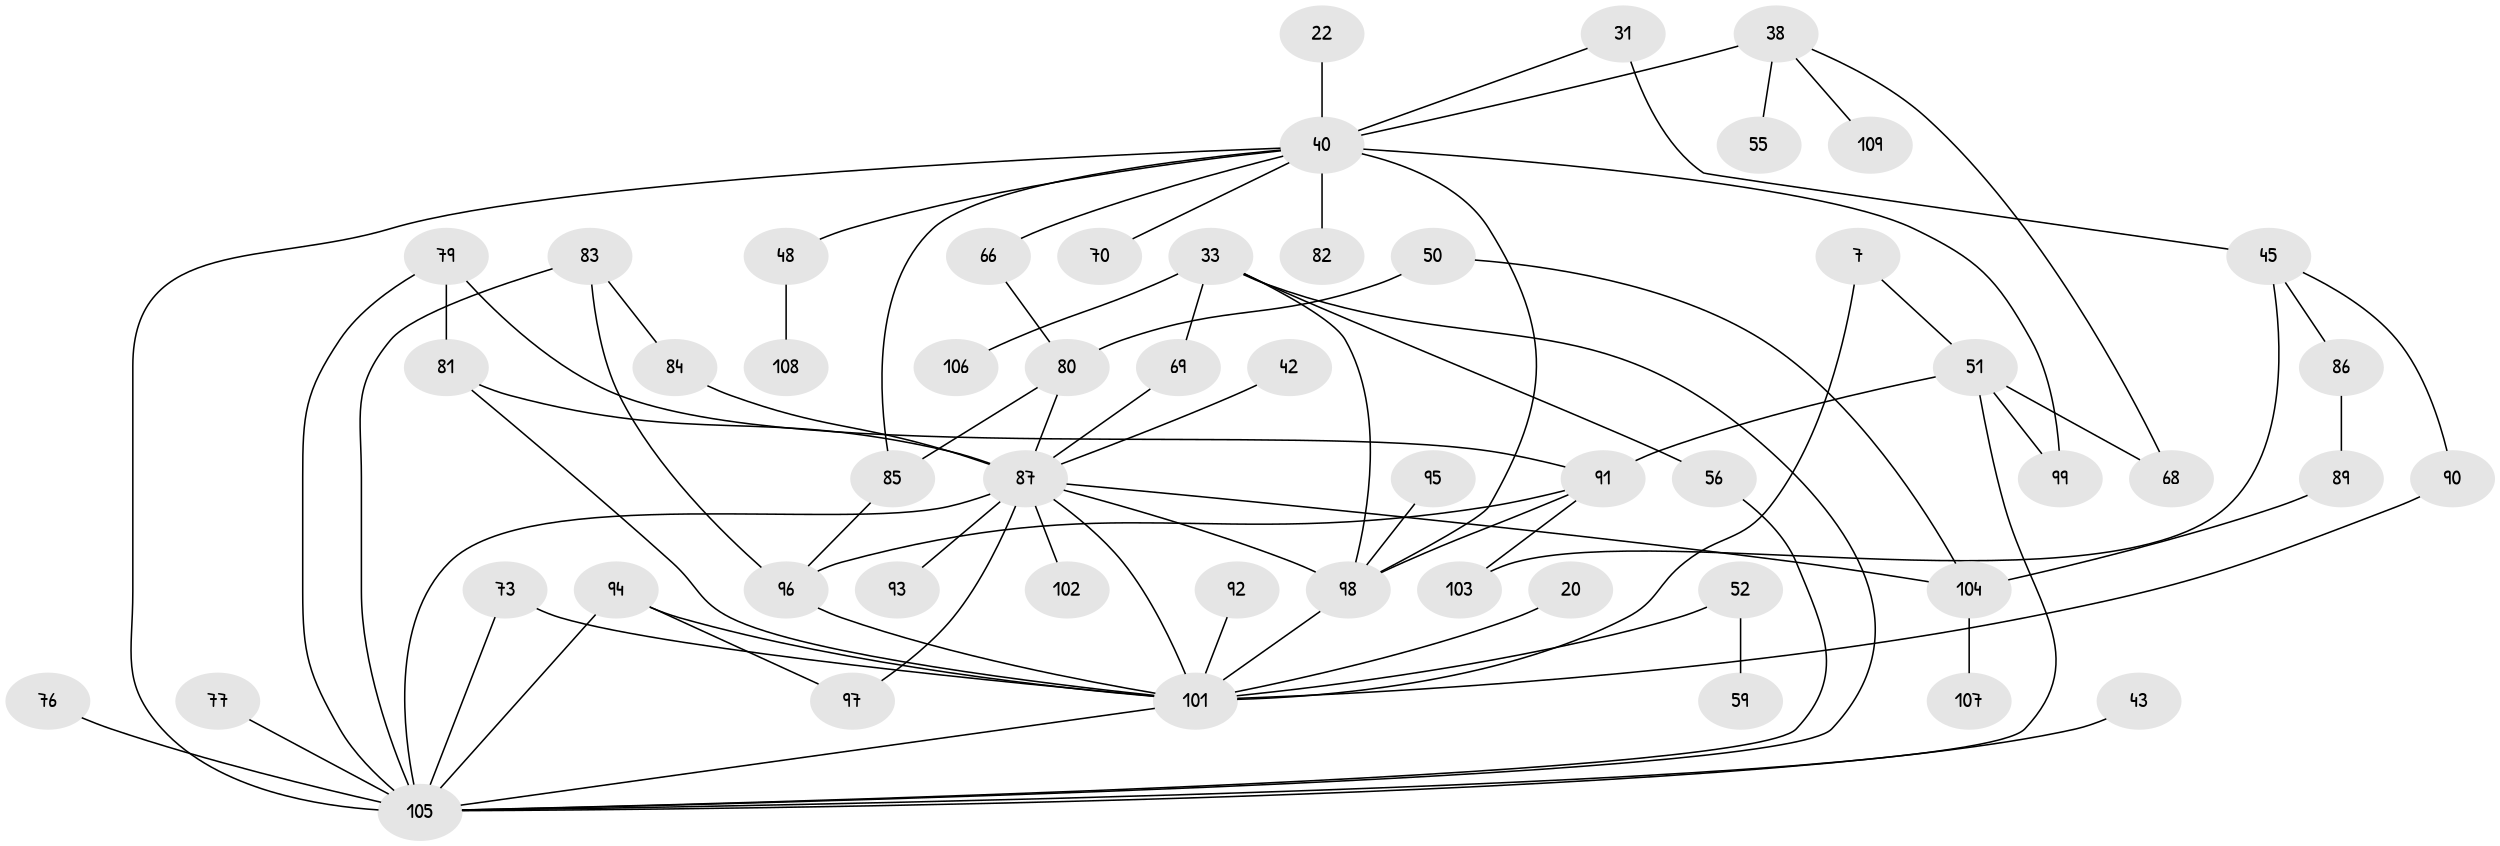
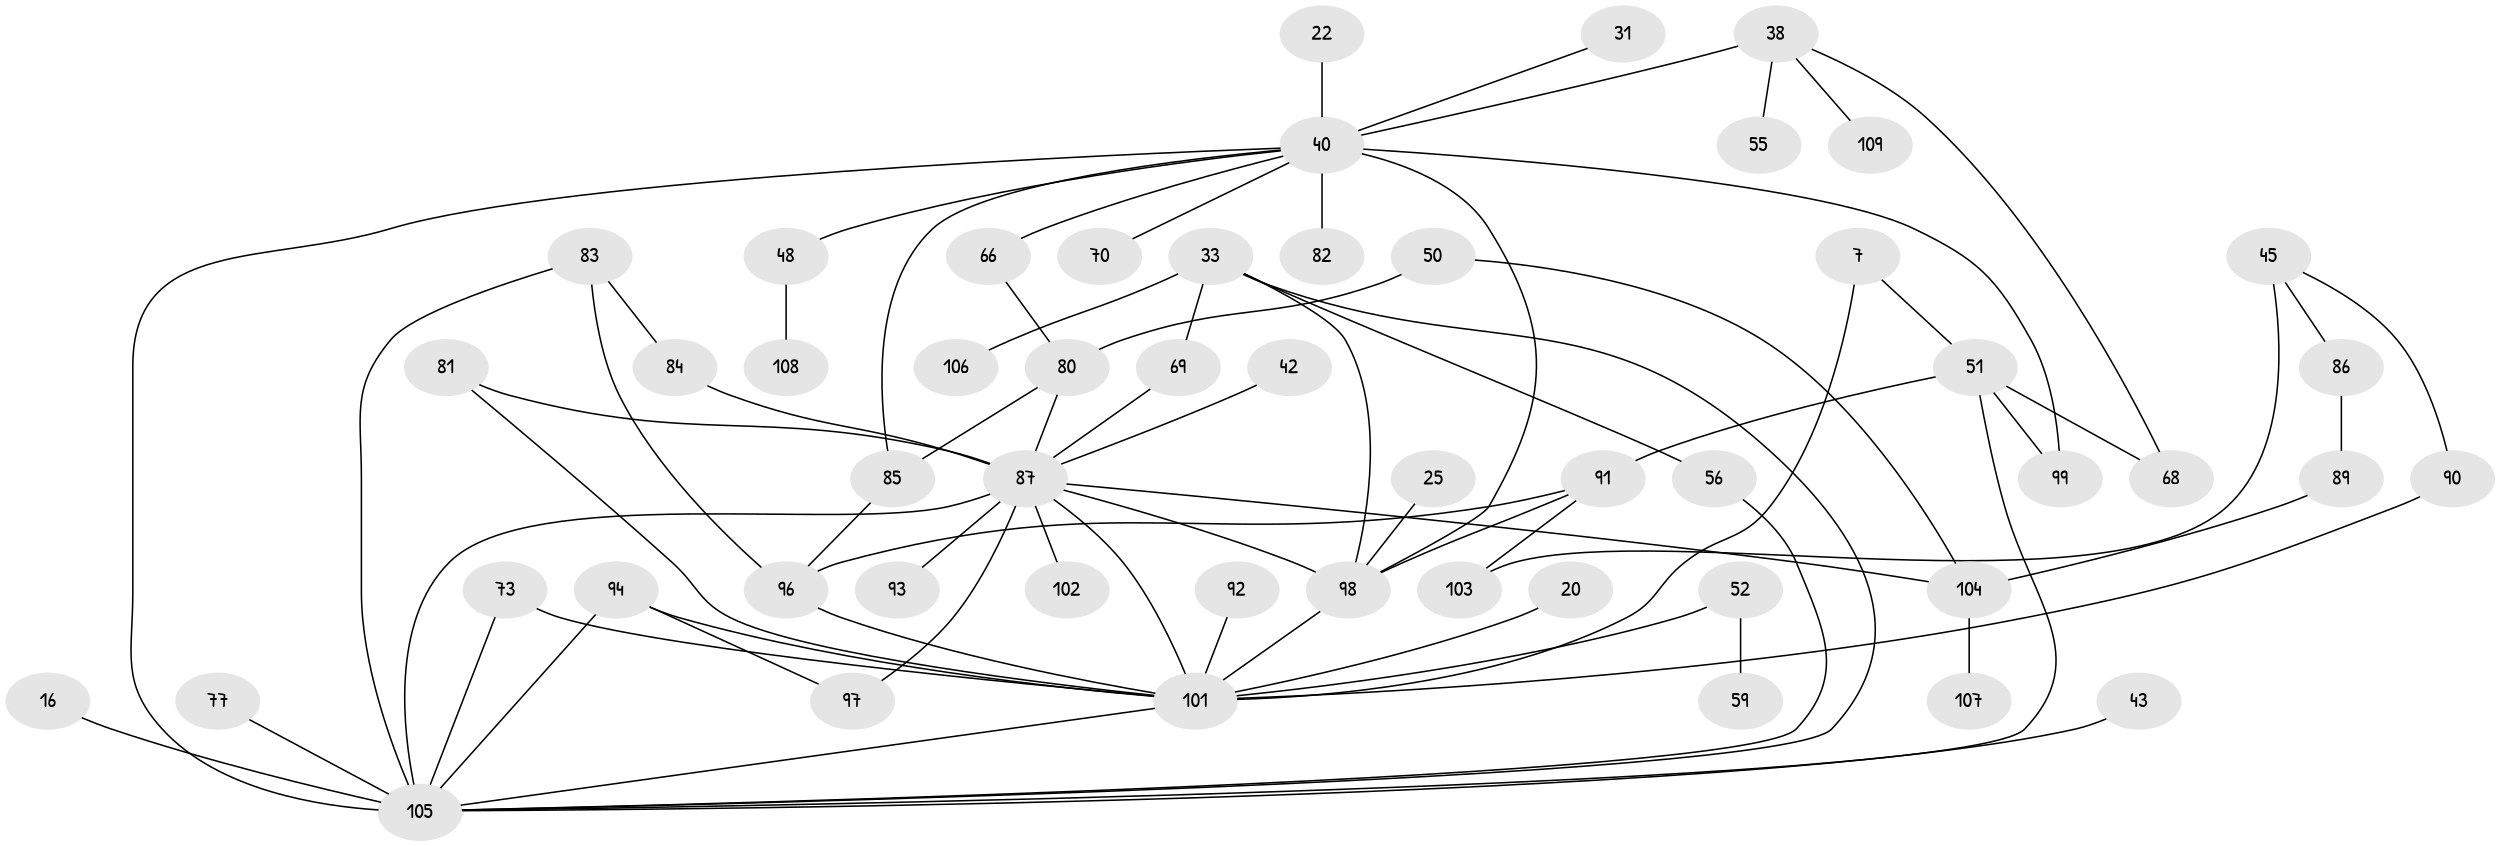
edge "31" -- "45": removed
node "79": removed
node "95": label "95" -> "25"
node "76": label "76" -> "16"
